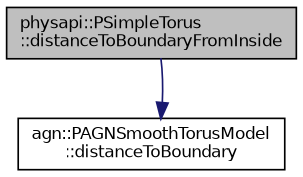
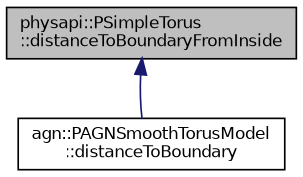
edge "physapi::PSimpleTorus ::distanceToBoundaryFromInside" -> "agn::PAGNSmoothTorusModel ::distanceToBoundary": reversed
